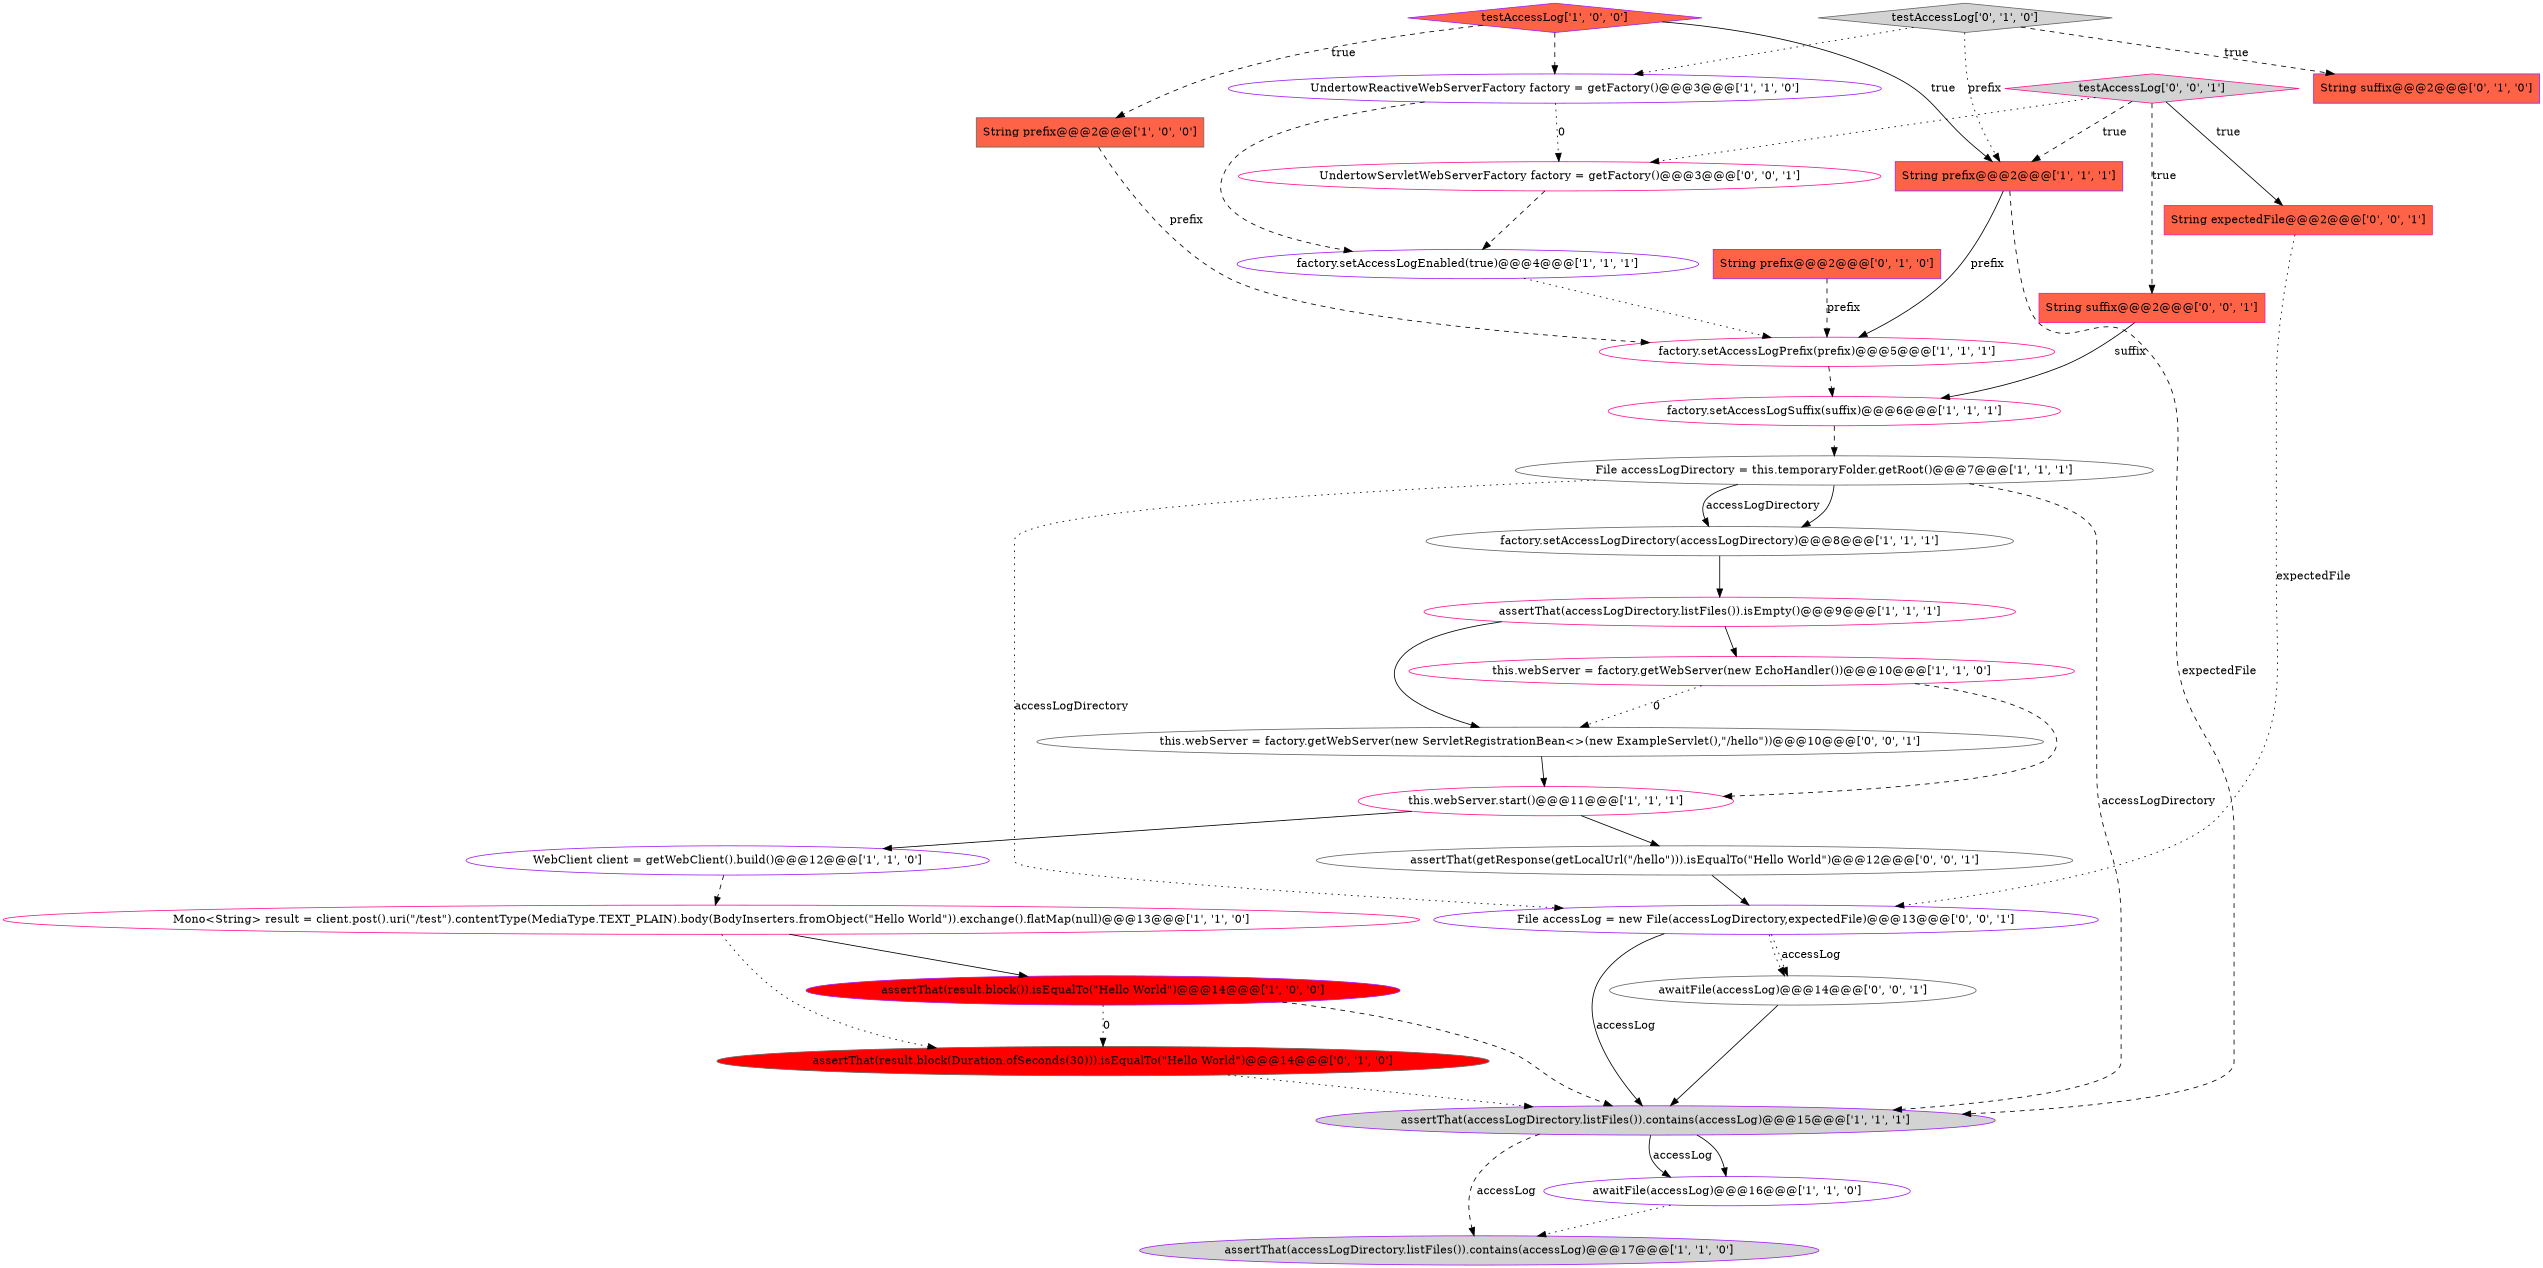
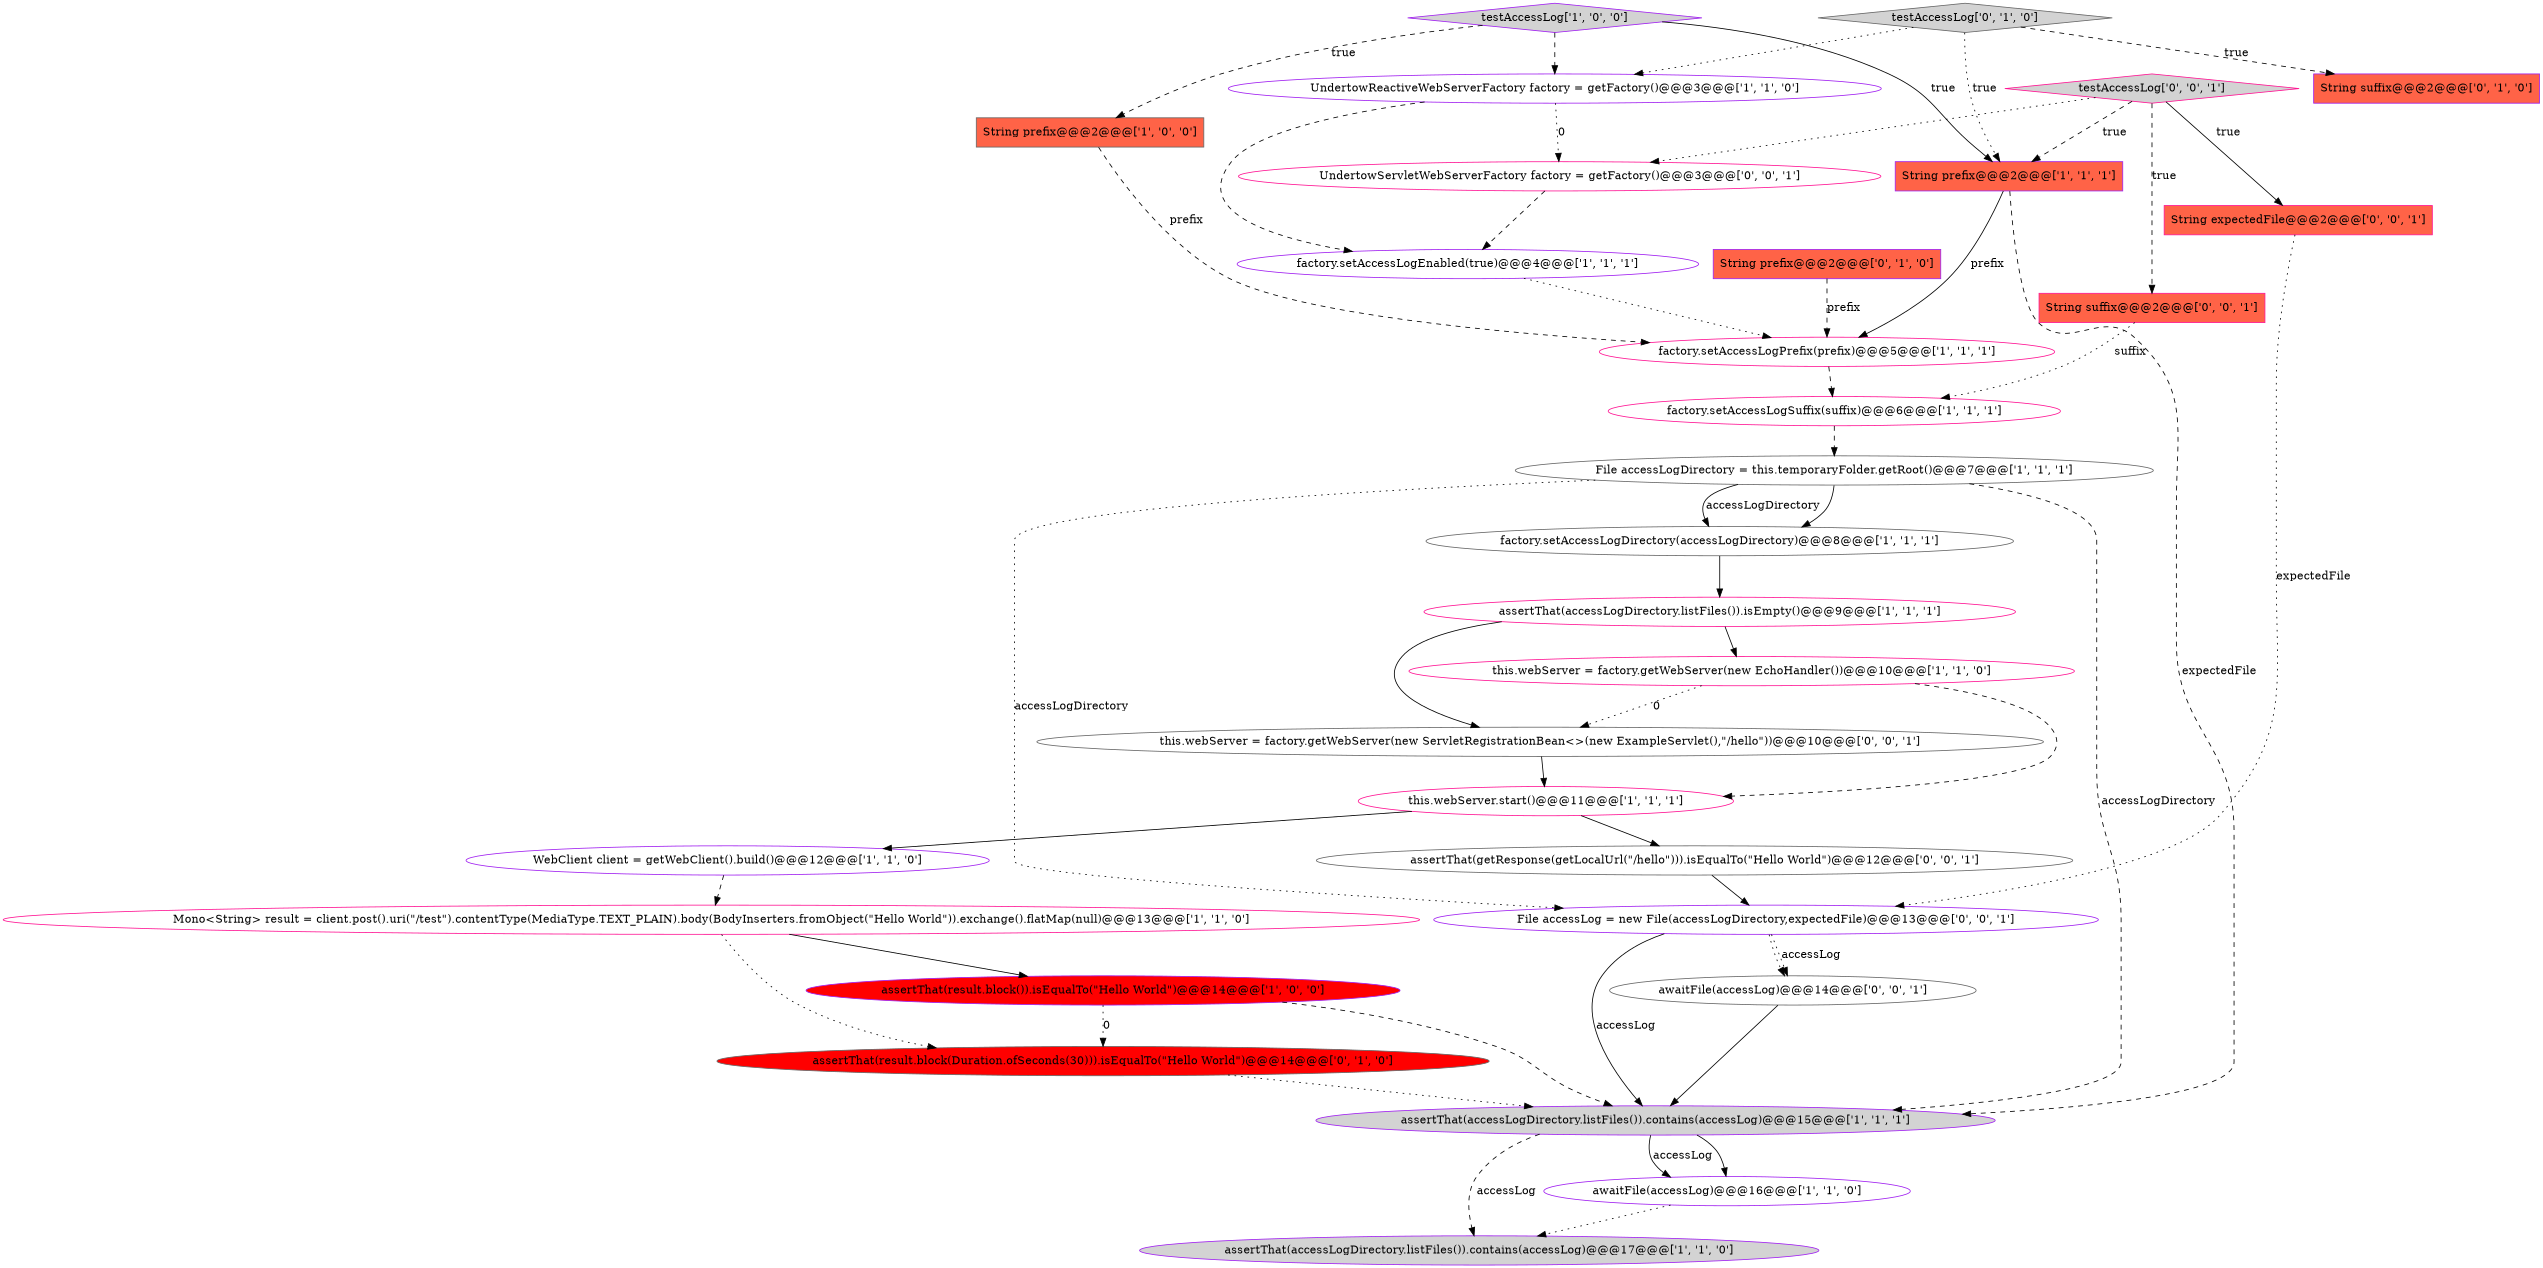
node "testAccessLog['1', '0', '0']": fillcolor tomato -> lightgray
edge "testAccessLog['0', '1', '0']" -> "String prefix@@@2@@@['1', '1', '1']": label "prefix" -> "true"
edge "String suffix@@@2@@@['0', '0', '1']" -> "factory.setAccessLogSuffix(suffix)@@@6@@@['1', '1', '1']": style solid -> dotted
